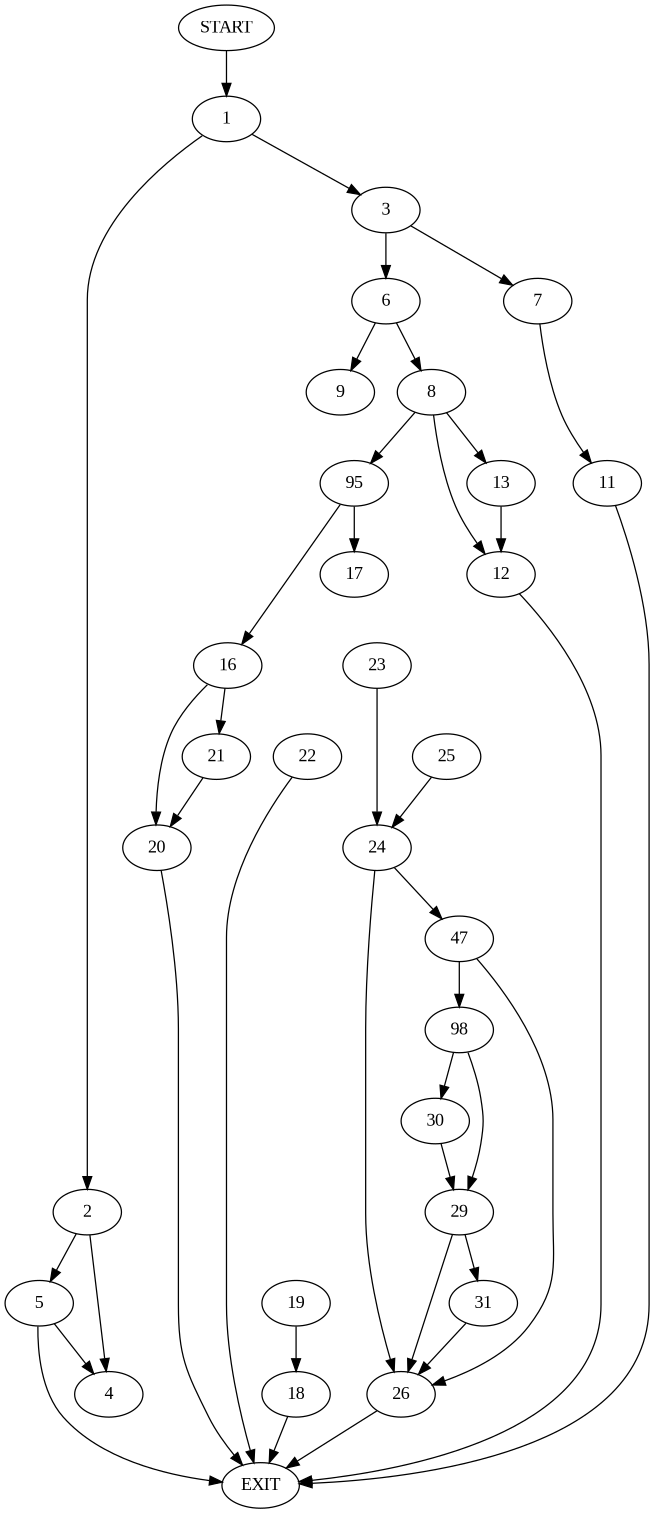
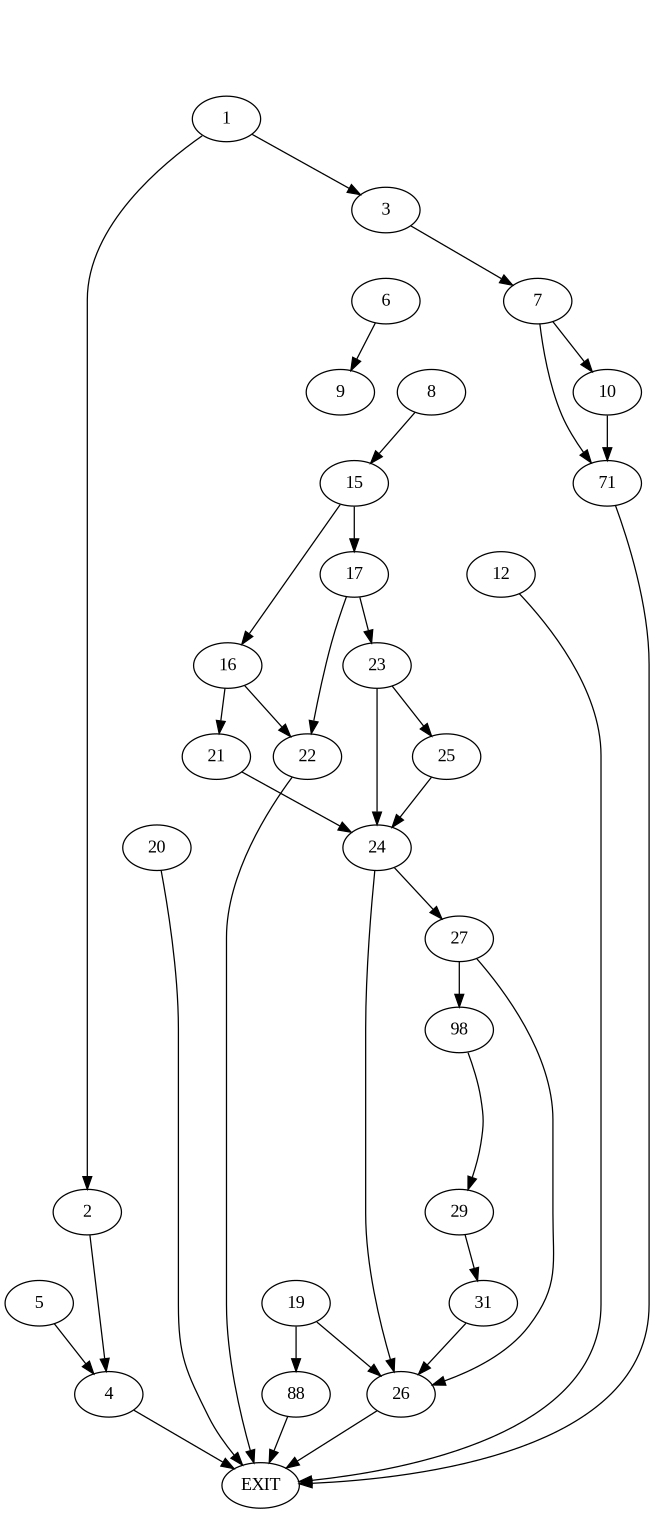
node "START": removed
edge "3" -> "6": removed
edge "6" -> "8": removed
node "10": added
edge "8" -> "12": removed
node "95": label "95" -> "15"
node "13": removed
node "11": label "11" -> "71"
edge "17" -> "23": added
edge "17" -> "22": added
edge "23" -> "25": added
edge "16" -> "20": now "16" -> "22"
edge "21" -> "20": now "21" -> "24"
node "47": label "47" -> "27"
node "30": removed
edge "2" -> "5": removed
edge "29" -> "26": now "19" -> "26"
node "18": label "18" -> "88"
edge "5" -> "EXIT": now "4" -> "EXIT"
